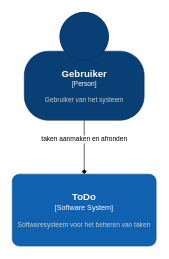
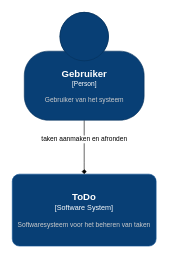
node "ToDo [Software System] Softwaresysteem voor het beheren van taken": fillcolor #1061b0 -> #083f75
